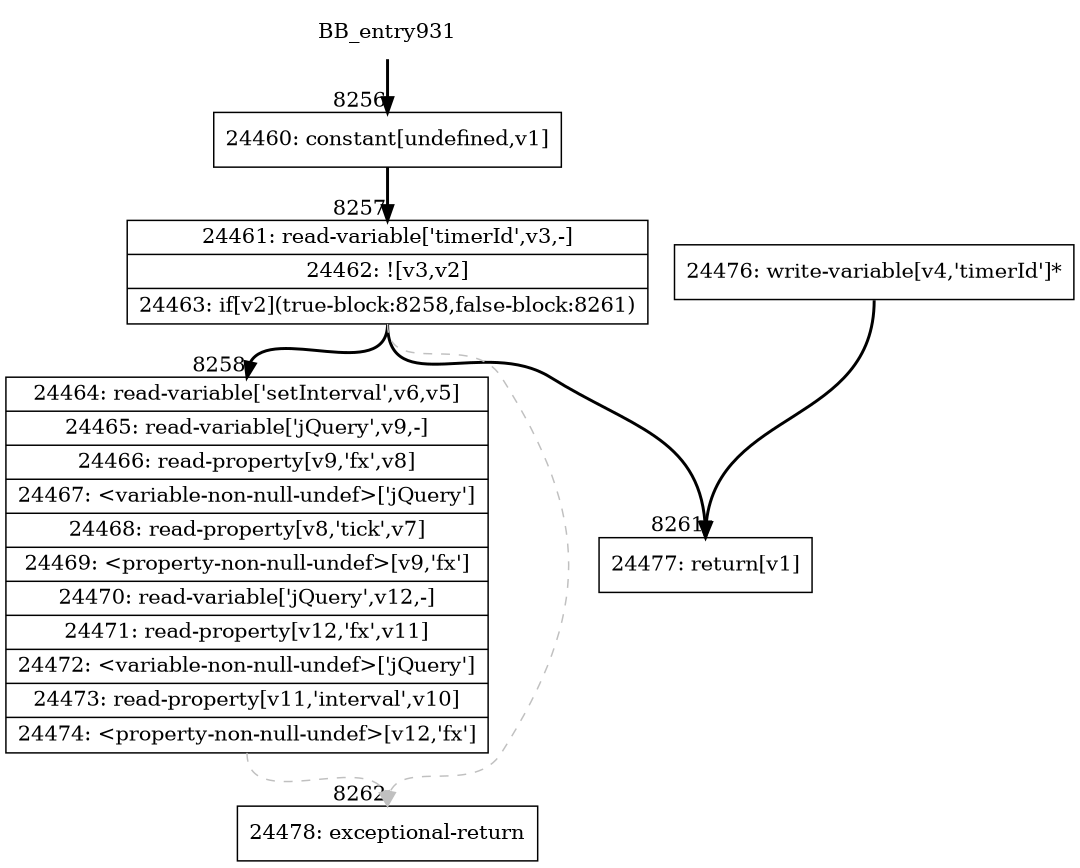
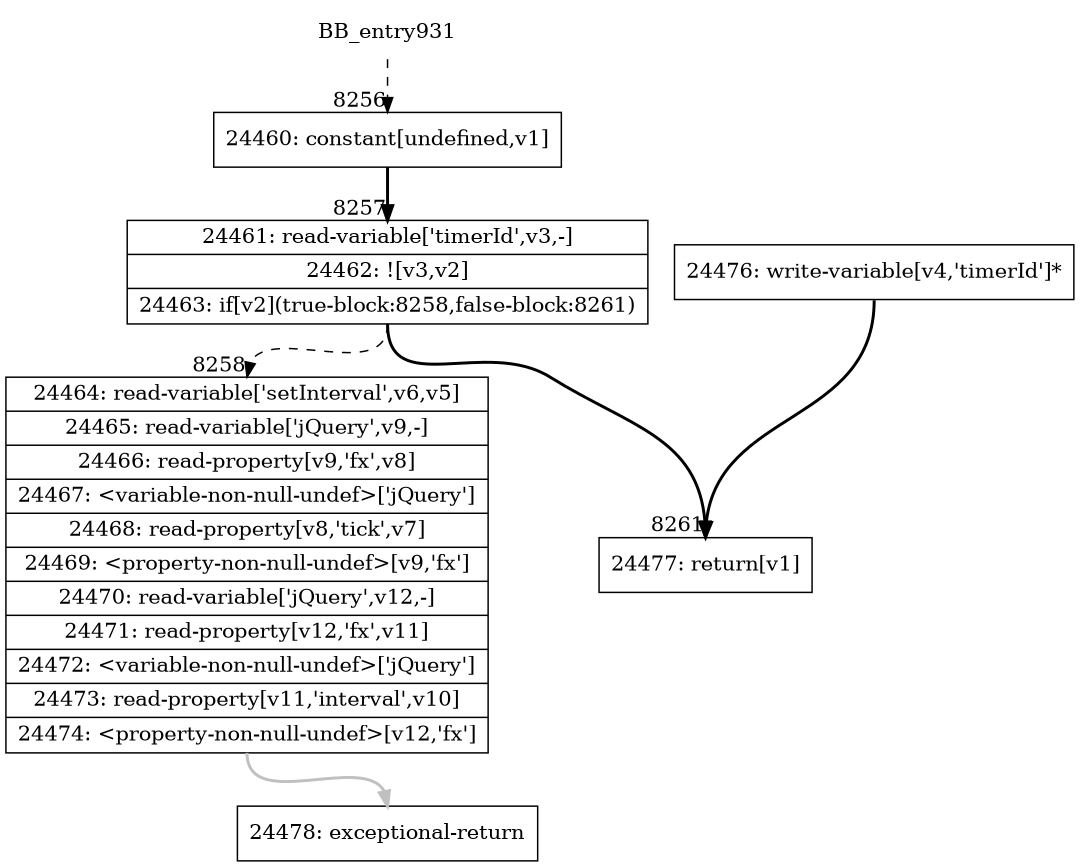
edge "BB_entry931" -> "24460: constant[undefined,v1]": style bold -> dashed
edge "24461: read-variable['timerId',v3,-]" -> "24464: read-variable['setInterval',v6,v5]": style bold -> dashed
edge "24461: read-variable['timerId',v3,-]" -> "24478: exceptional-return": removed
edge "24464: read-variable['setInterval',v6,v5]" -> "24478: exceptional-return": style dashed -> bold
